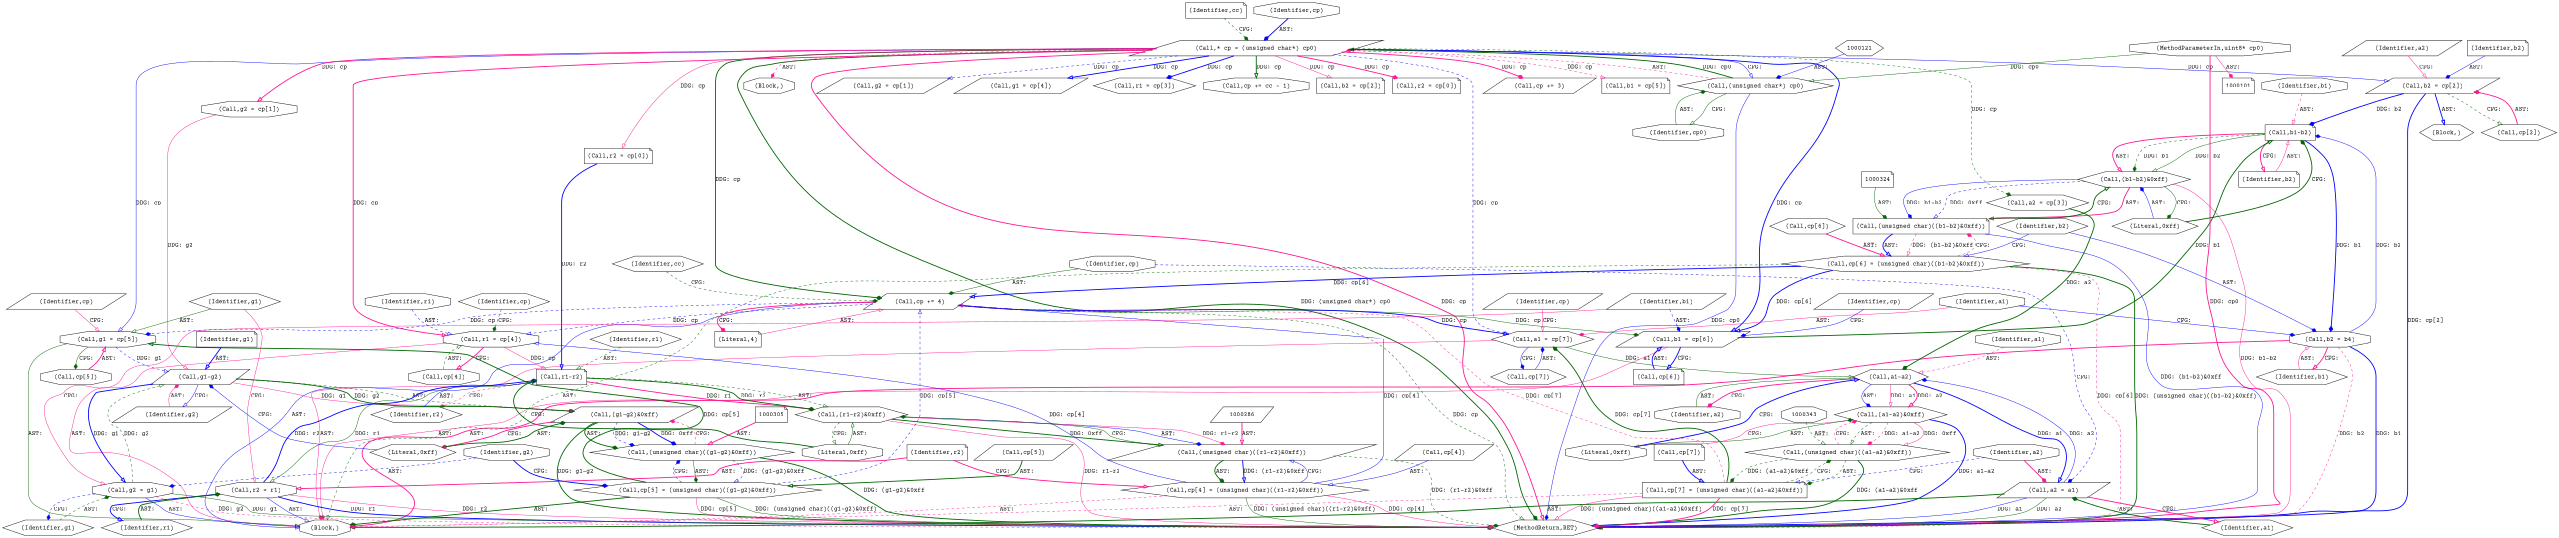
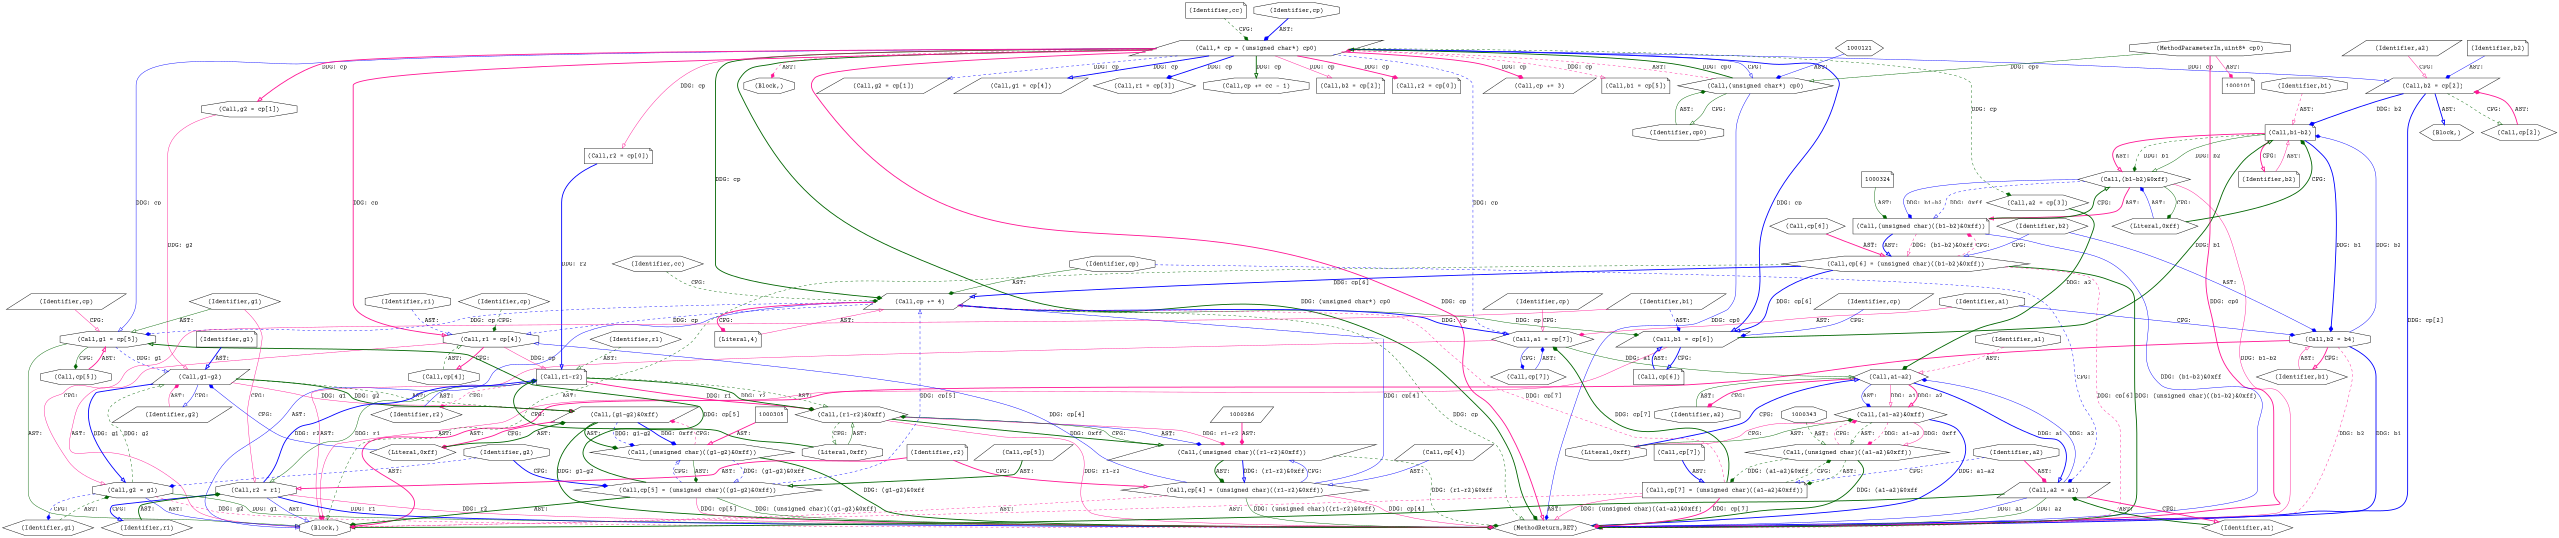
edge "1000286" -> "(Call,(unsigned char)((r1-r2)&0xff))": arrowhead onormal -> diamond
edge "(Call,cp[5] = (unsigned char)((g1-g2)&0xff))" -> "(Call,(unsigned char)((g1-g2)&0xff))": arrowhead diamond -> onormal
